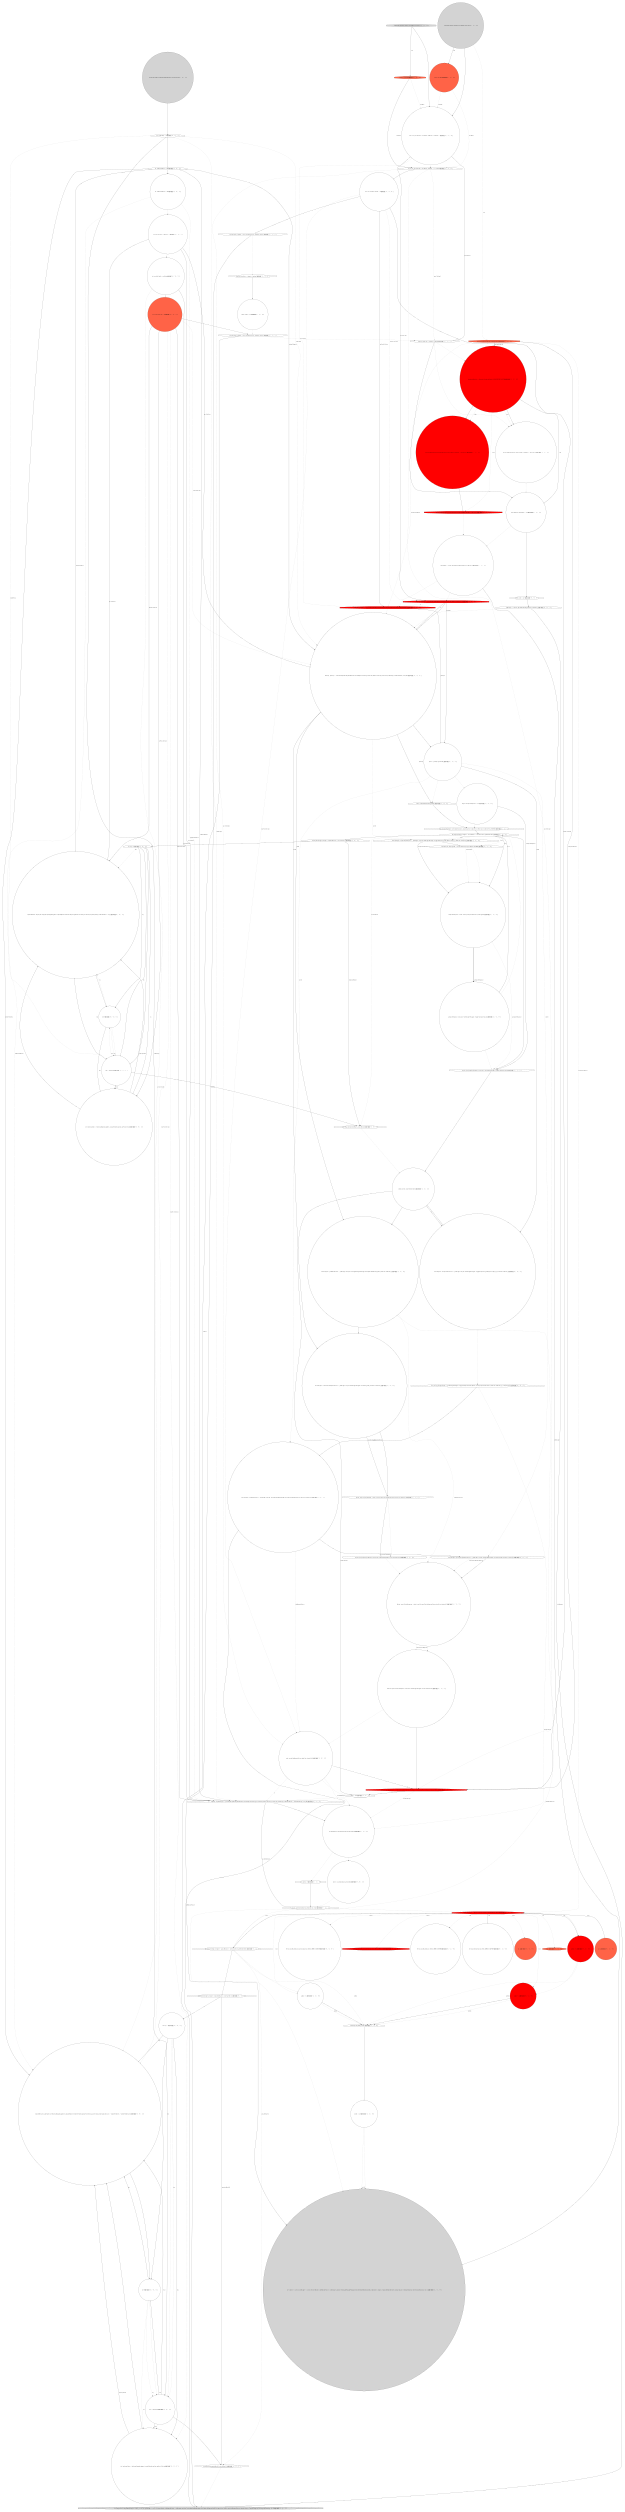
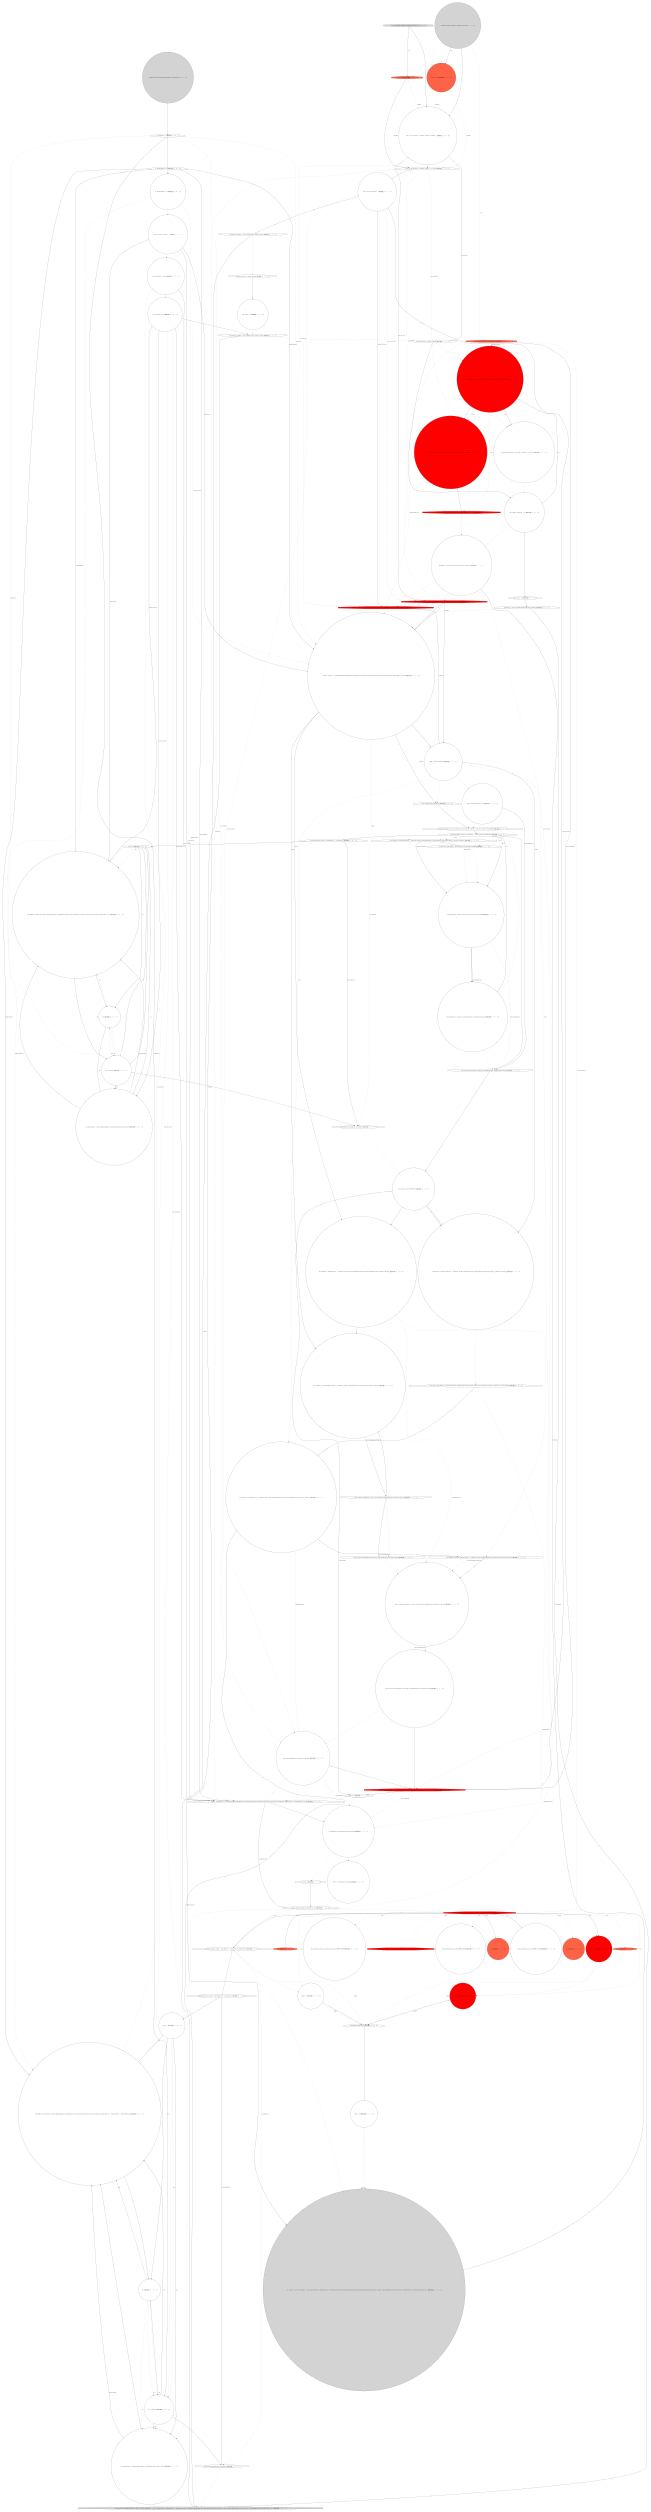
node "int maxParallelism = 13@@@8@@@['0', '0', '1']": fillcolor tomato -> white
node "int c@@@60@@@['0', '1', '0']": added
node "int c@@@49@@@['0', '1', '0']": shape circle -> octagon
